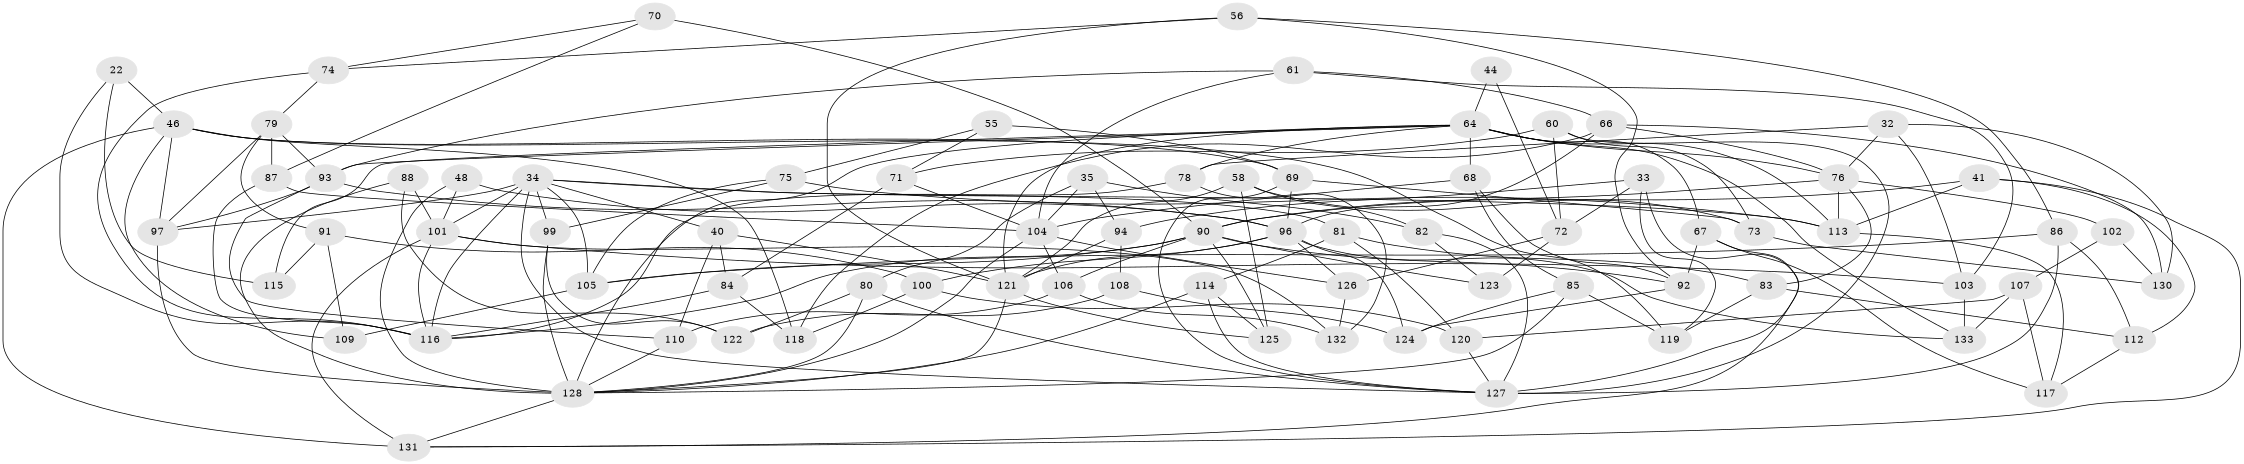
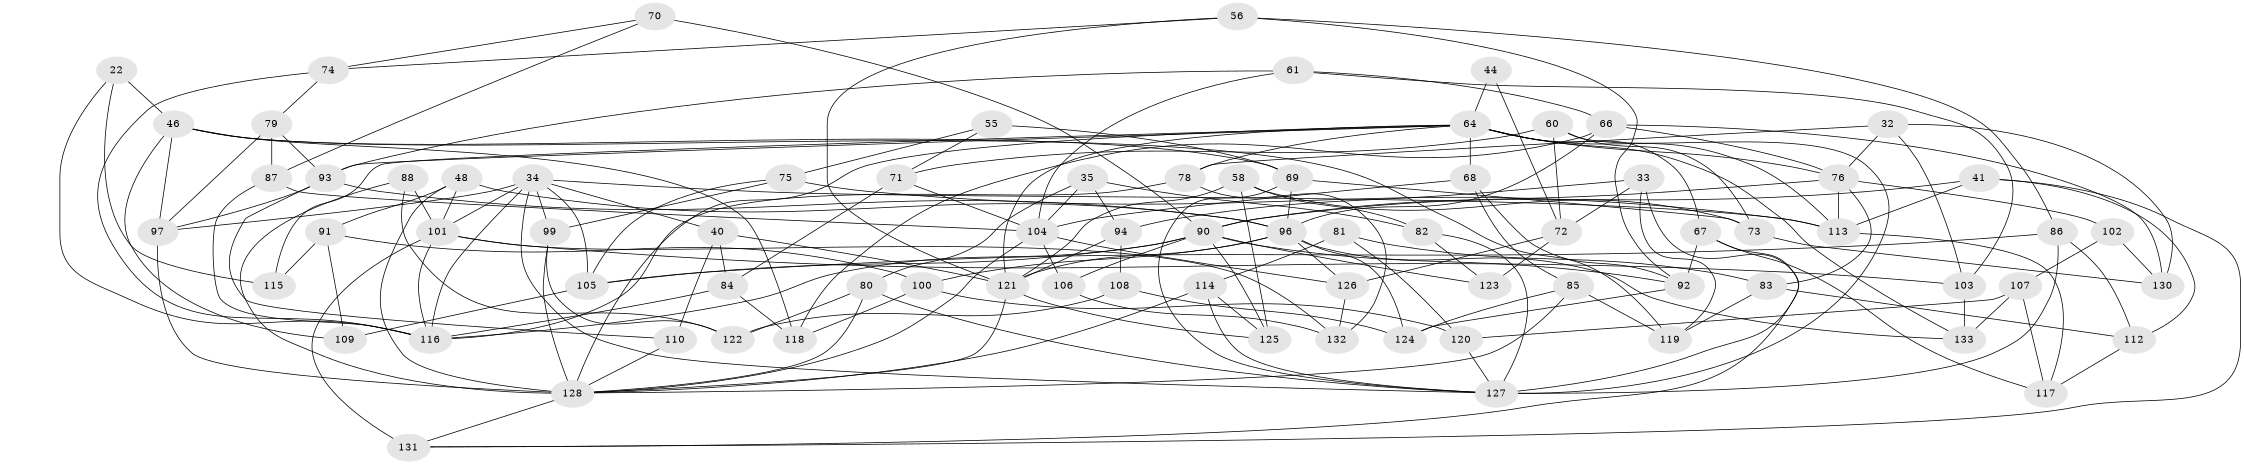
edge "34" -- "81": removed
edge "79" -- "91": now "48" -- "91"
edge "106" -- "110": removed
edge "46" -- "131": removed
